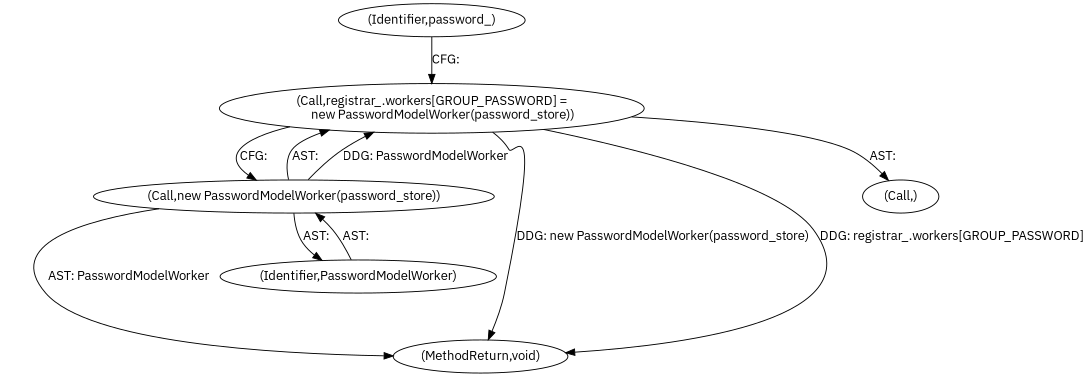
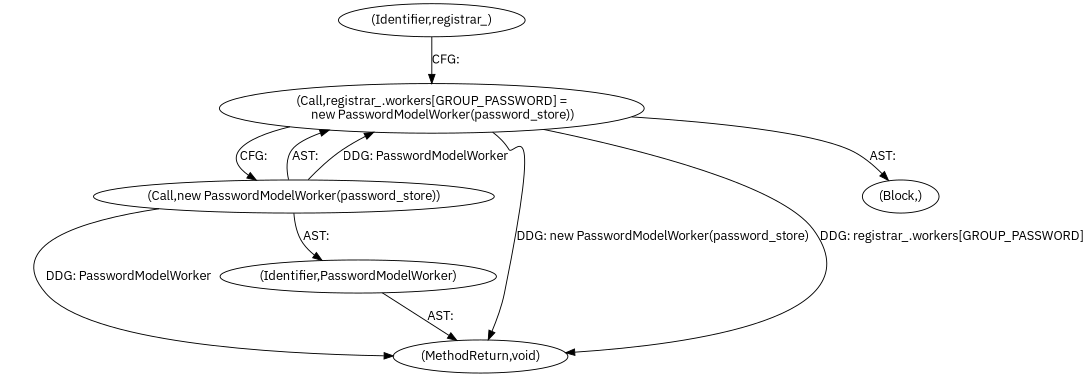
node "(Identifier,password_)": label "(Identifier,password_)" -> "(Identifier,registrar_)"
node "(Call,)": label "(Call,)" -> "(Block,)"
edge "(Identifier,PasswordModelWorker)" -> "(Call,new PasswordModelWorker(password_store))": now "(Identifier,PasswordModelWorker)" -> "(MethodReturn,void)"
edge "(Call,new PasswordModelWorker(password_store))" -> "(MethodReturn,void)": label "AST: PasswordModelWorker" -> "DDG: PasswordModelWorker"
